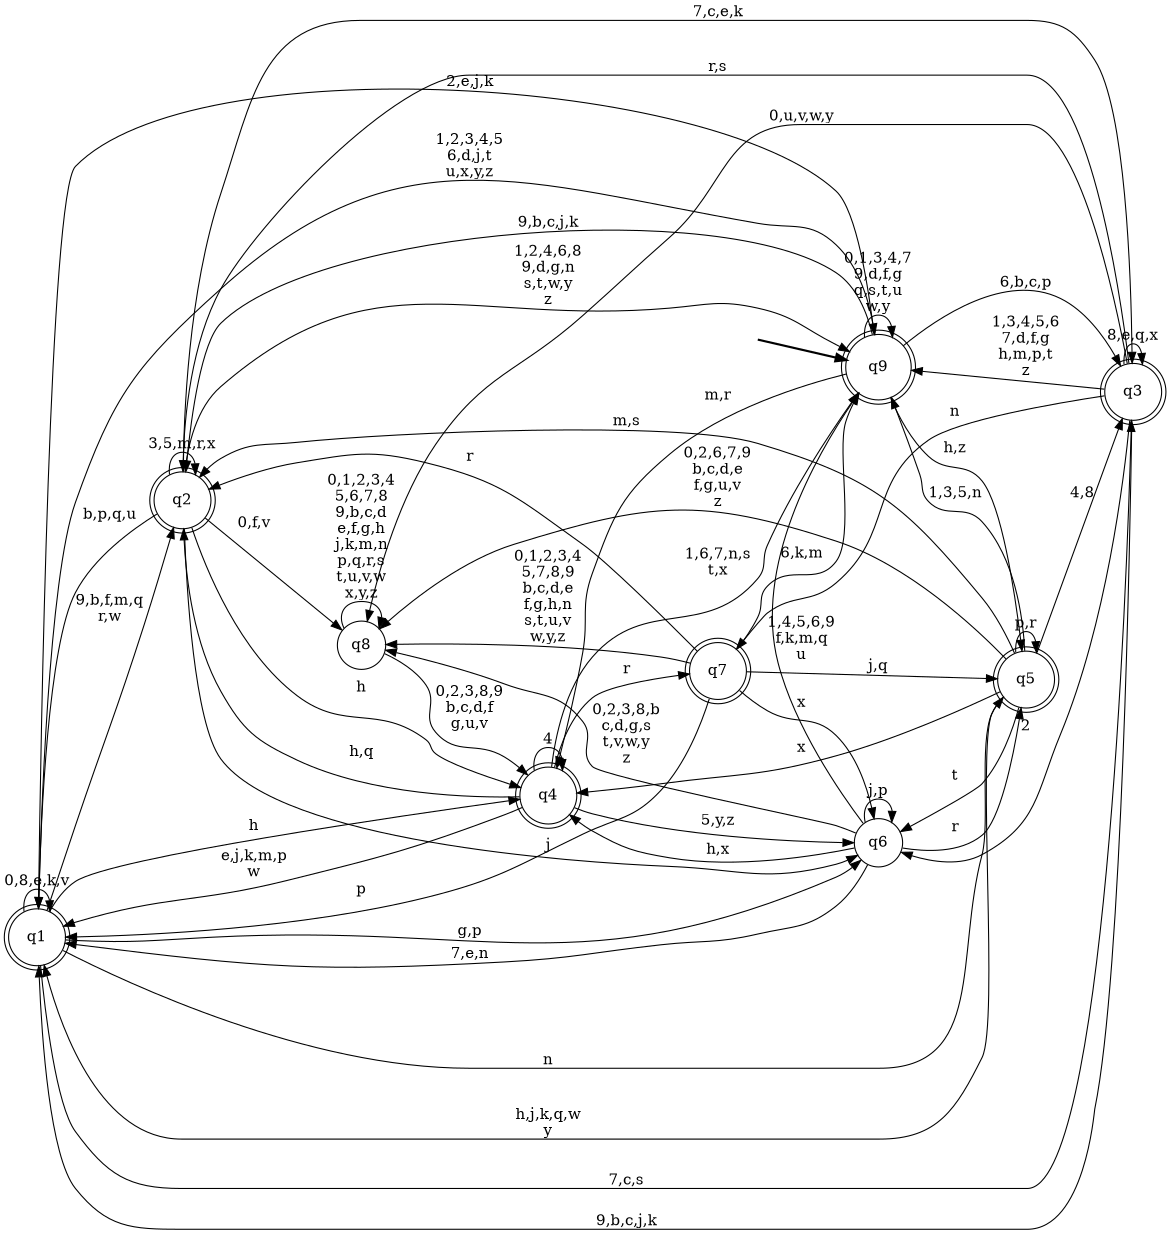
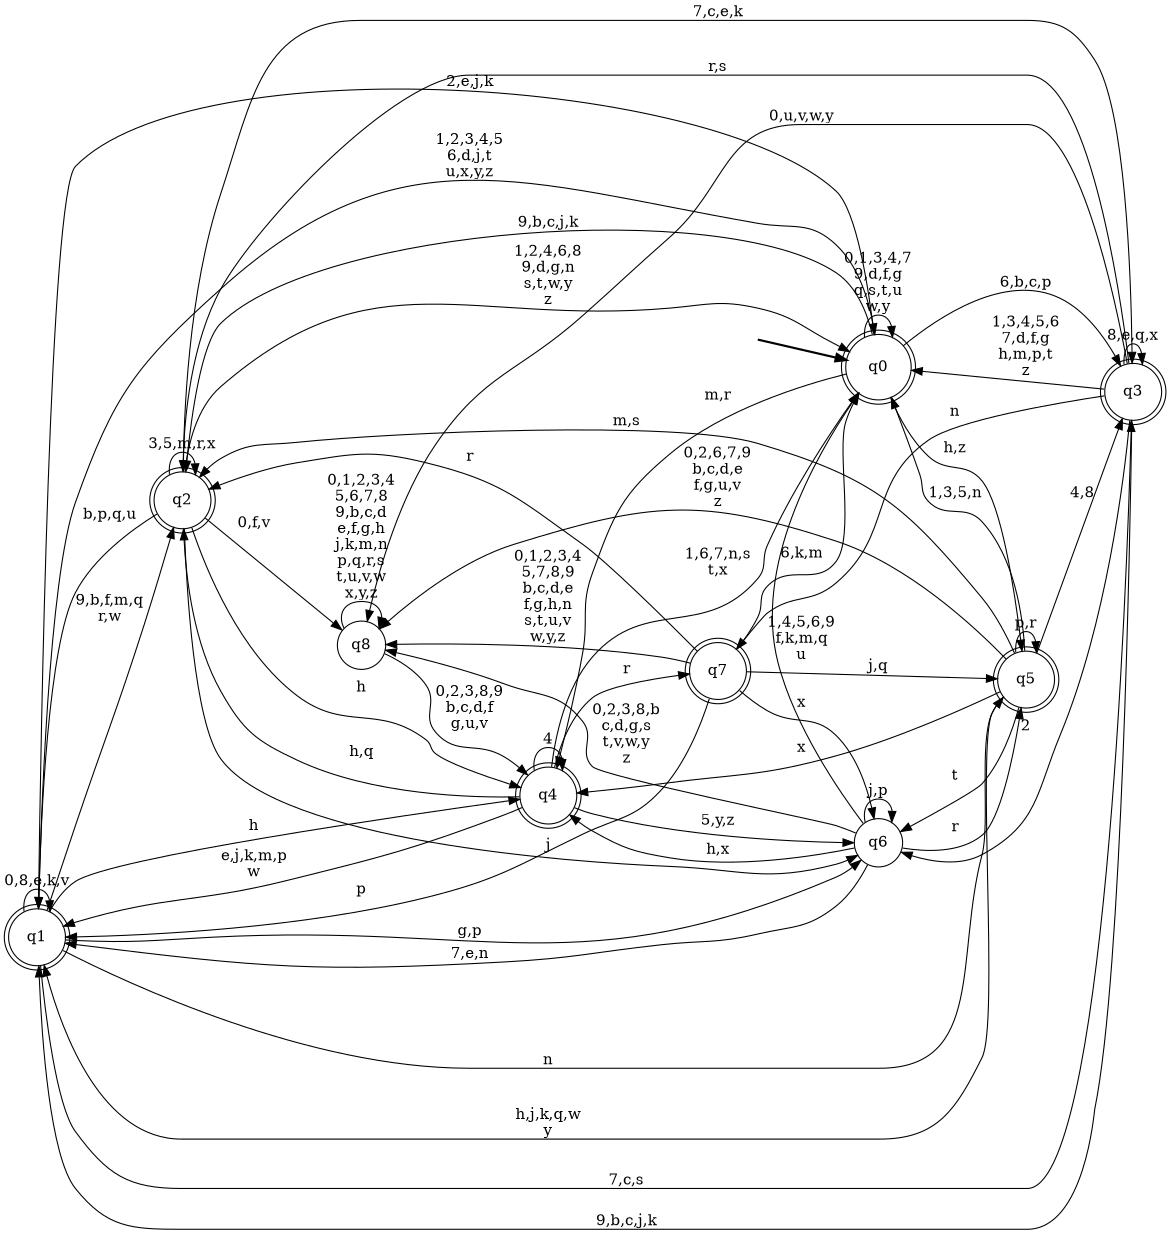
node "q9": label "q9" -> "q0"
